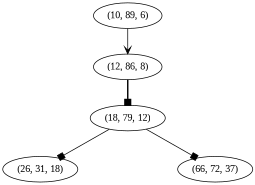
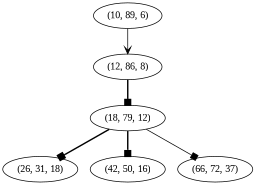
edge "(18, 79, 12)" -> "(26, 31, 18)": style solid -> bold
node "(42, 50, 16)": added
